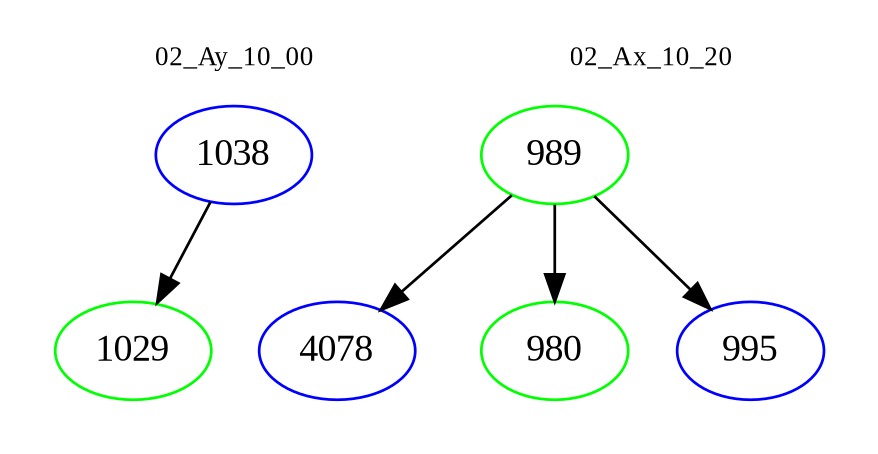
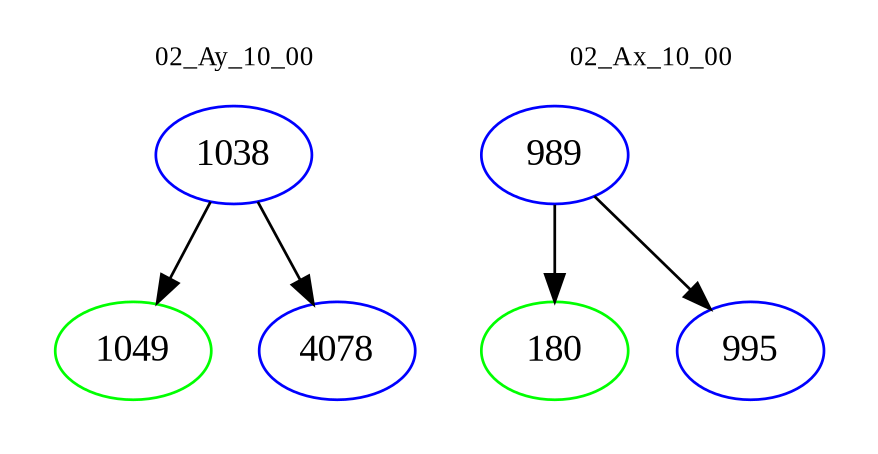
cluster "02_Ax_10_20": label "02_Ax_10_20" -> "02_Ax_10_00"
node "989": color green -> blue
edge "989" -> "4078": now "1038" -> "4078"
node "1029": label "1029" -> "1049"
node "980": label "980" -> "180"
